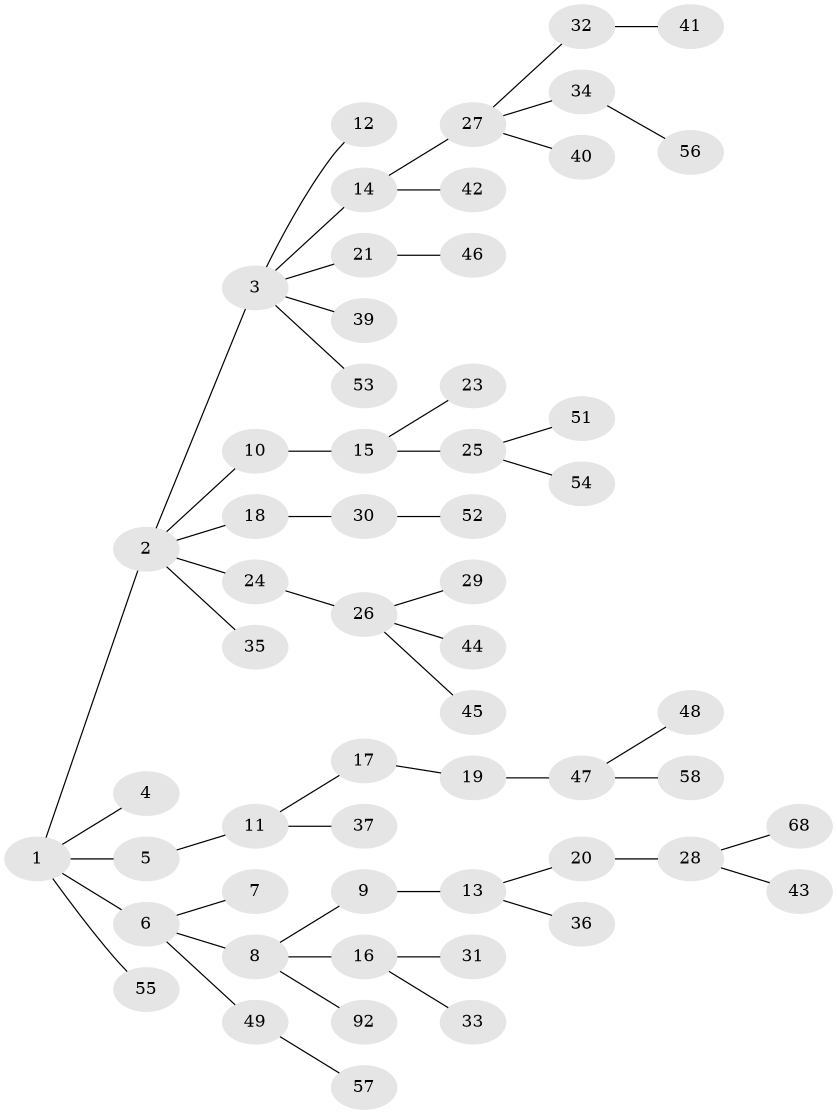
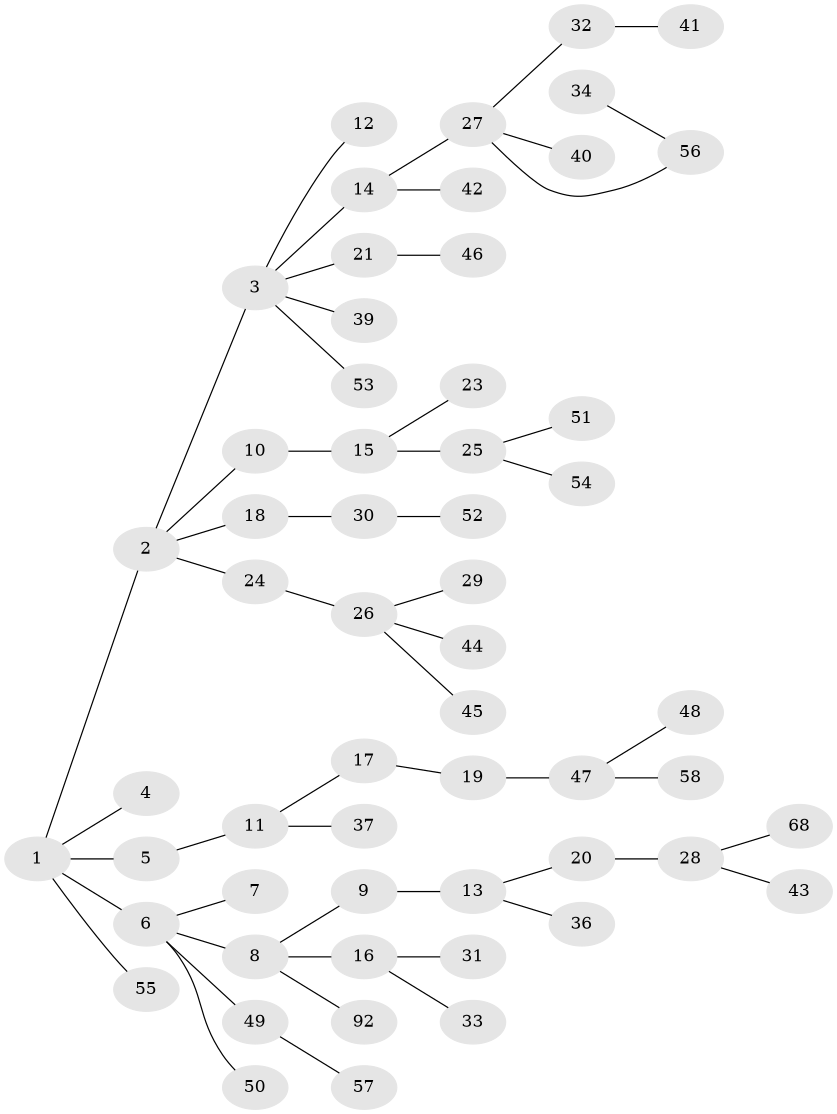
edge "34" -- "27": now "56" -- "27"
node "35": removed
node "50": added
